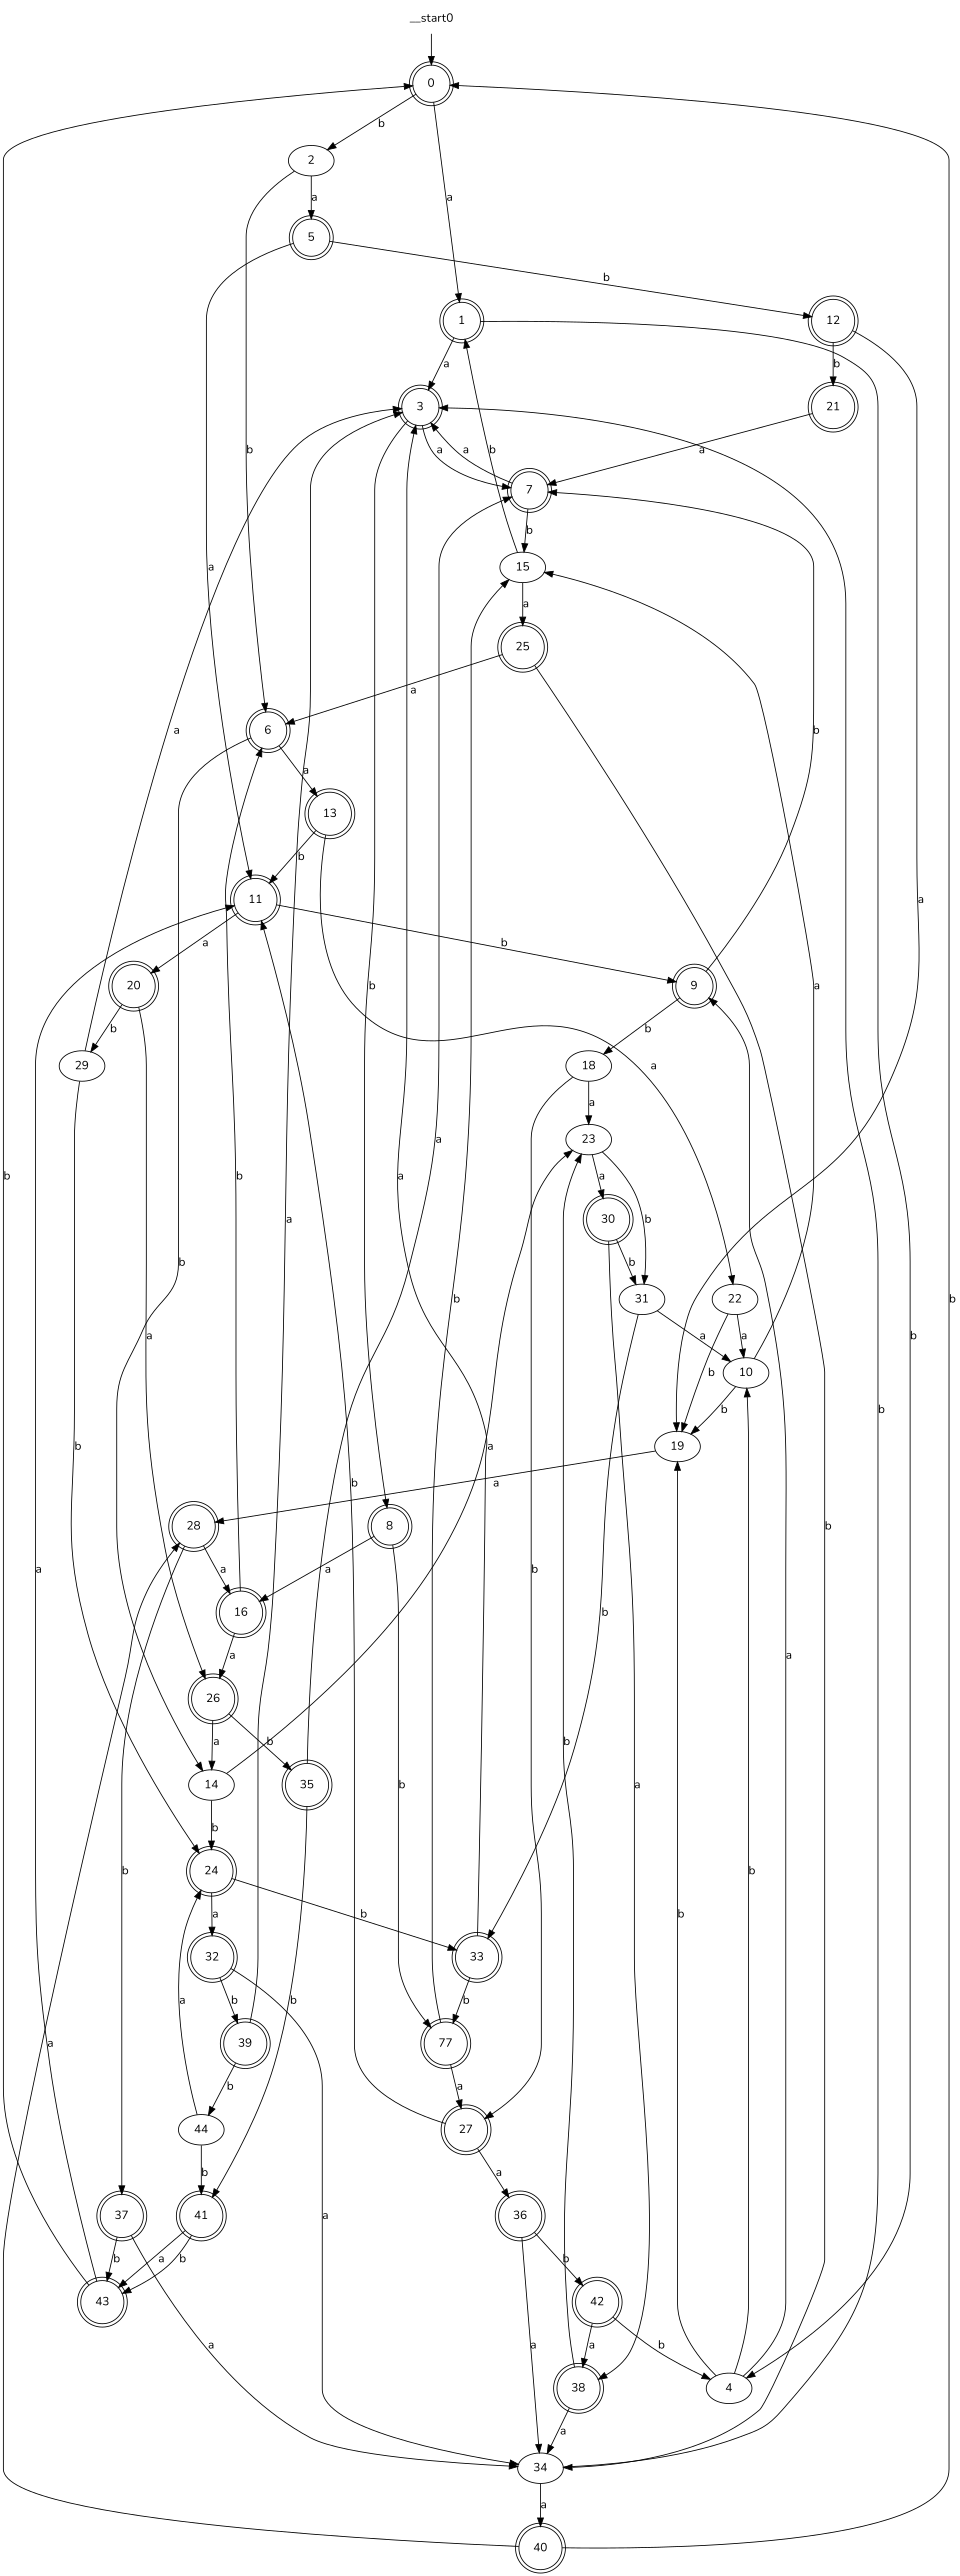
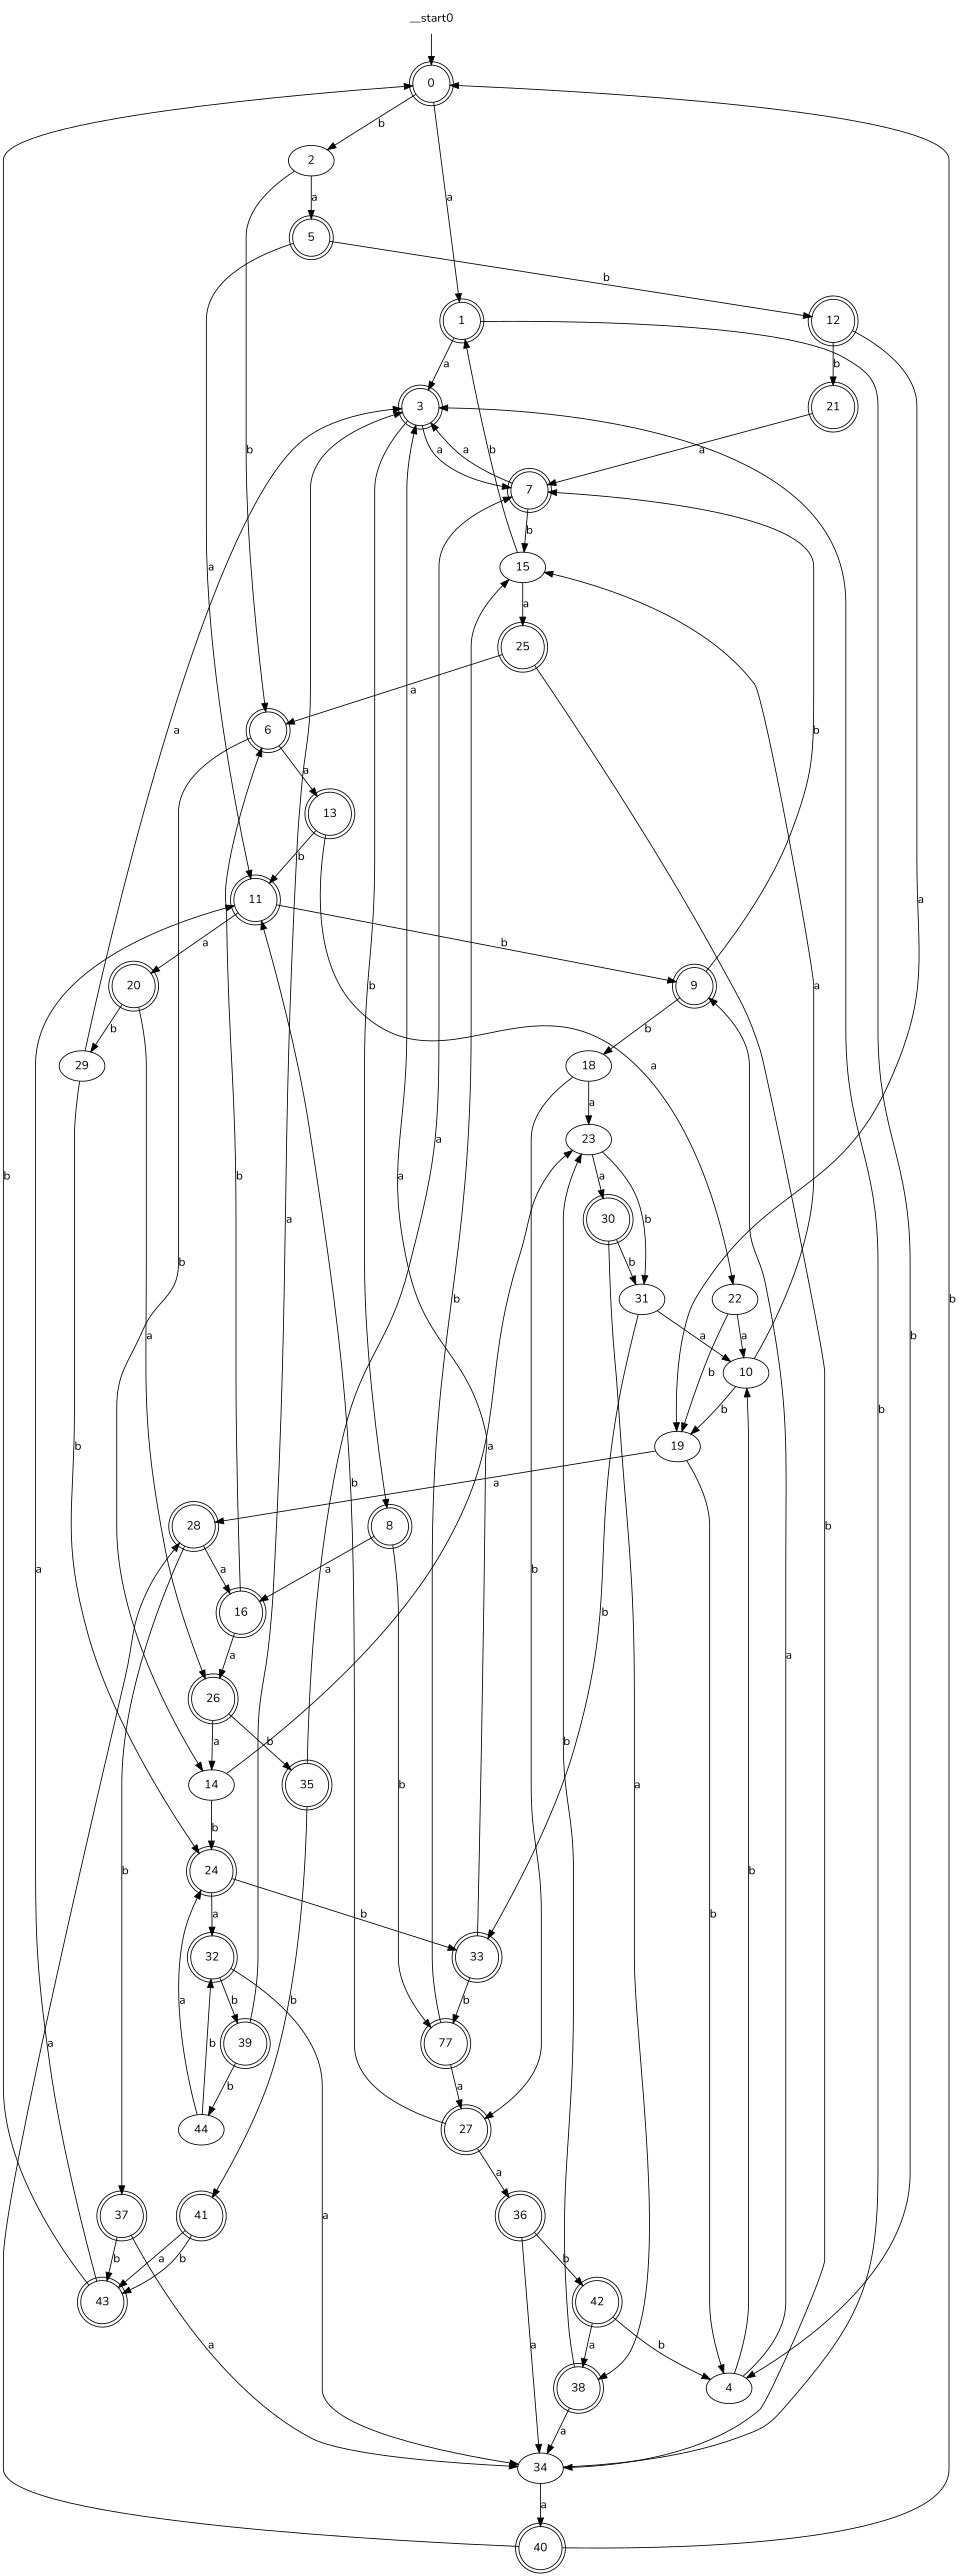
edge "4" -> "19": reversed
edge "44" -> "41": now "44" -> "32"
